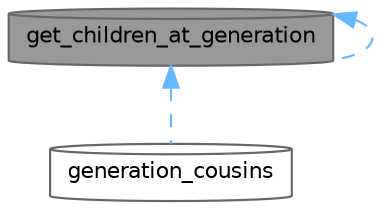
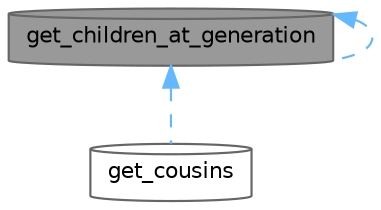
node "generation_cousins": label "generation_cousins" -> "get_cousins"
